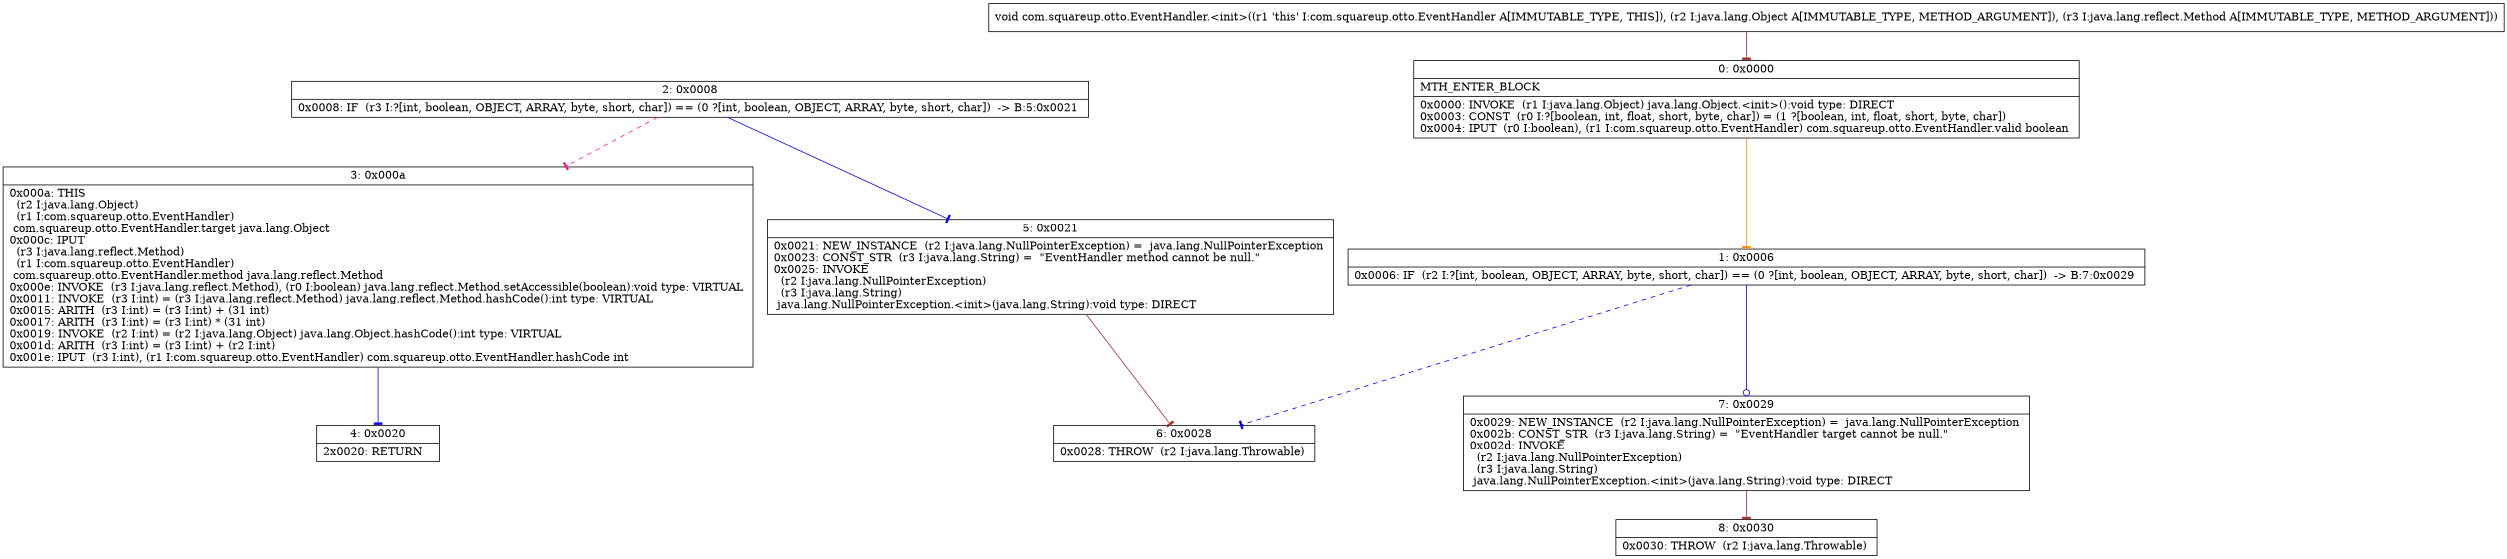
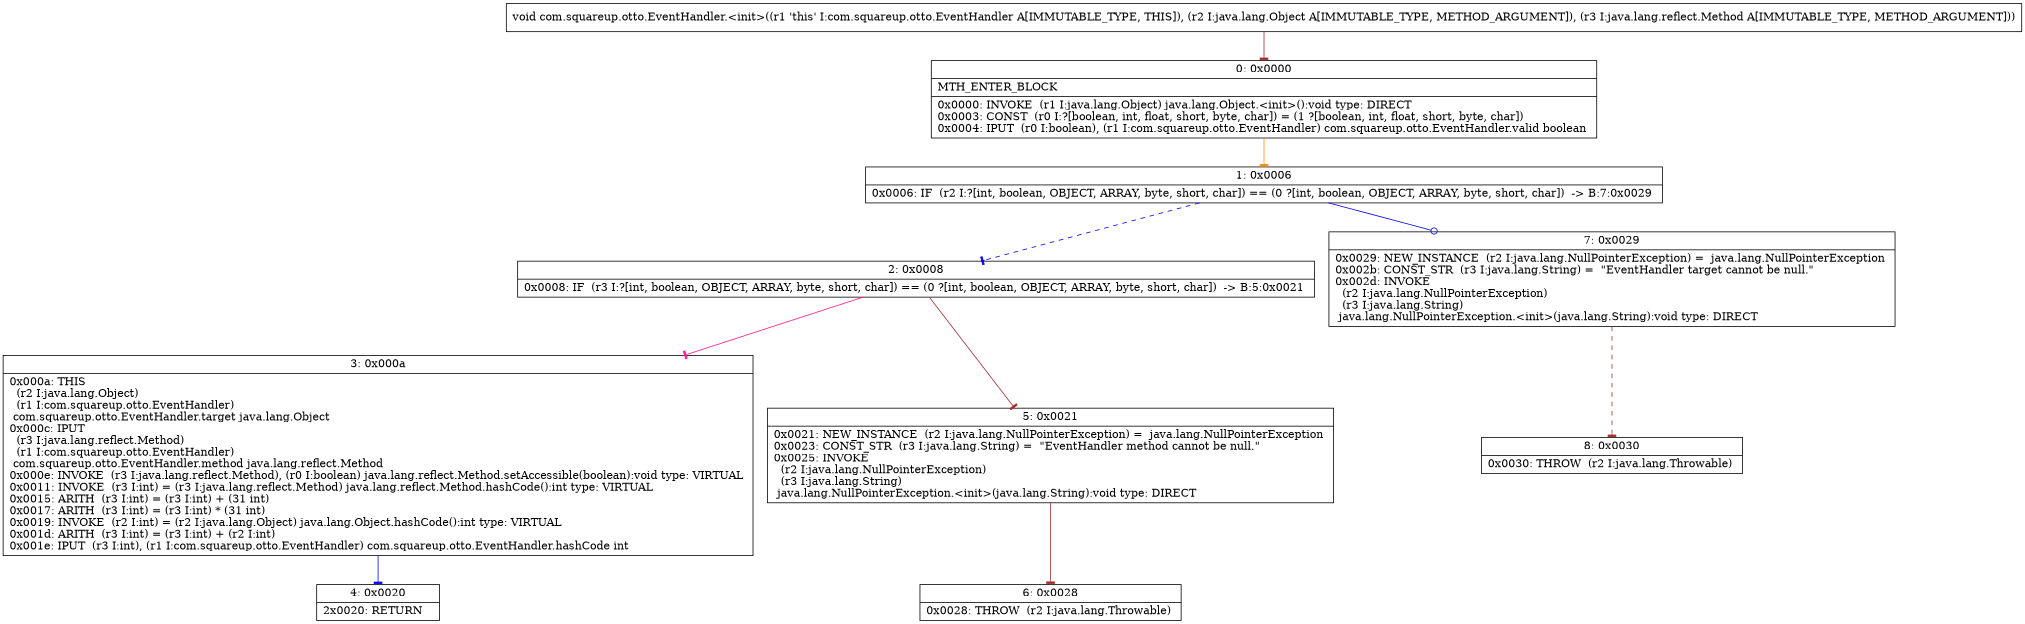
edge "2: 0x0008" -> "3: 0x000a": style dashed -> solid
edge "2: 0x0008" -> "5: 0x0021": color blue -> brown
edge "1: 0x0006" -> "6: 0x0028": now "1: 0x0006" -> "2: 0x0008"
edge "7: 0x0029" -> "8: 0x0030": style solid -> dashed
